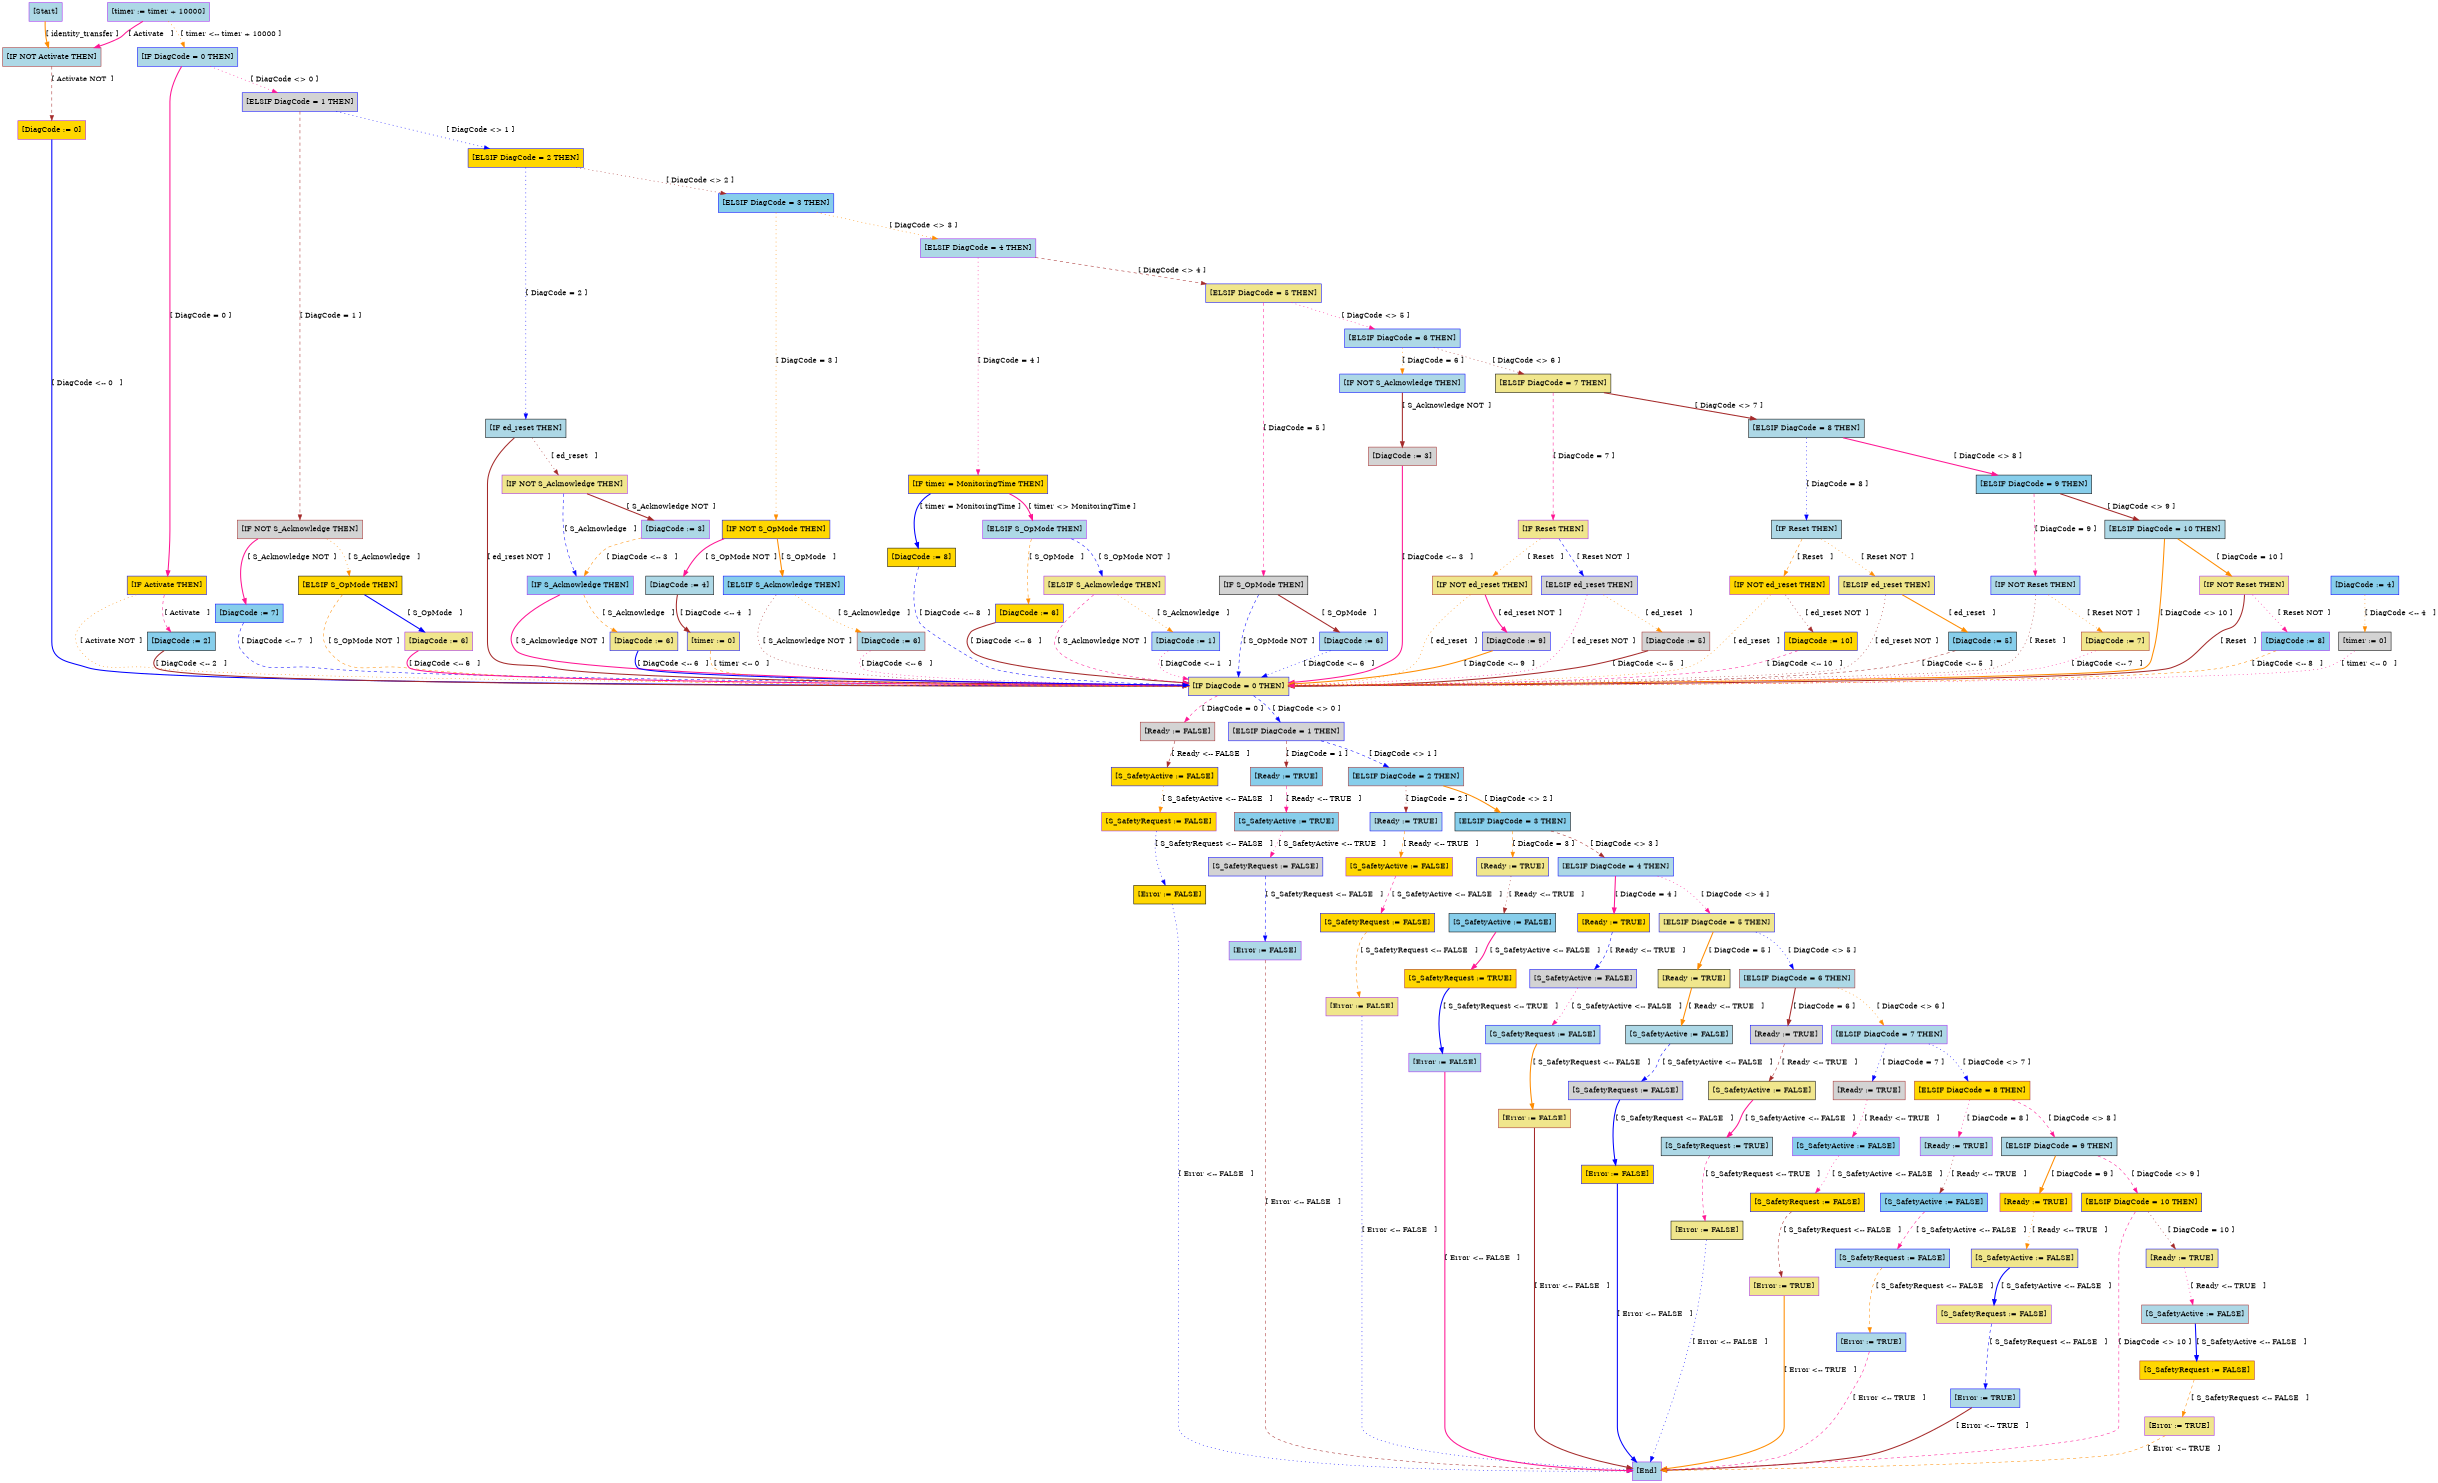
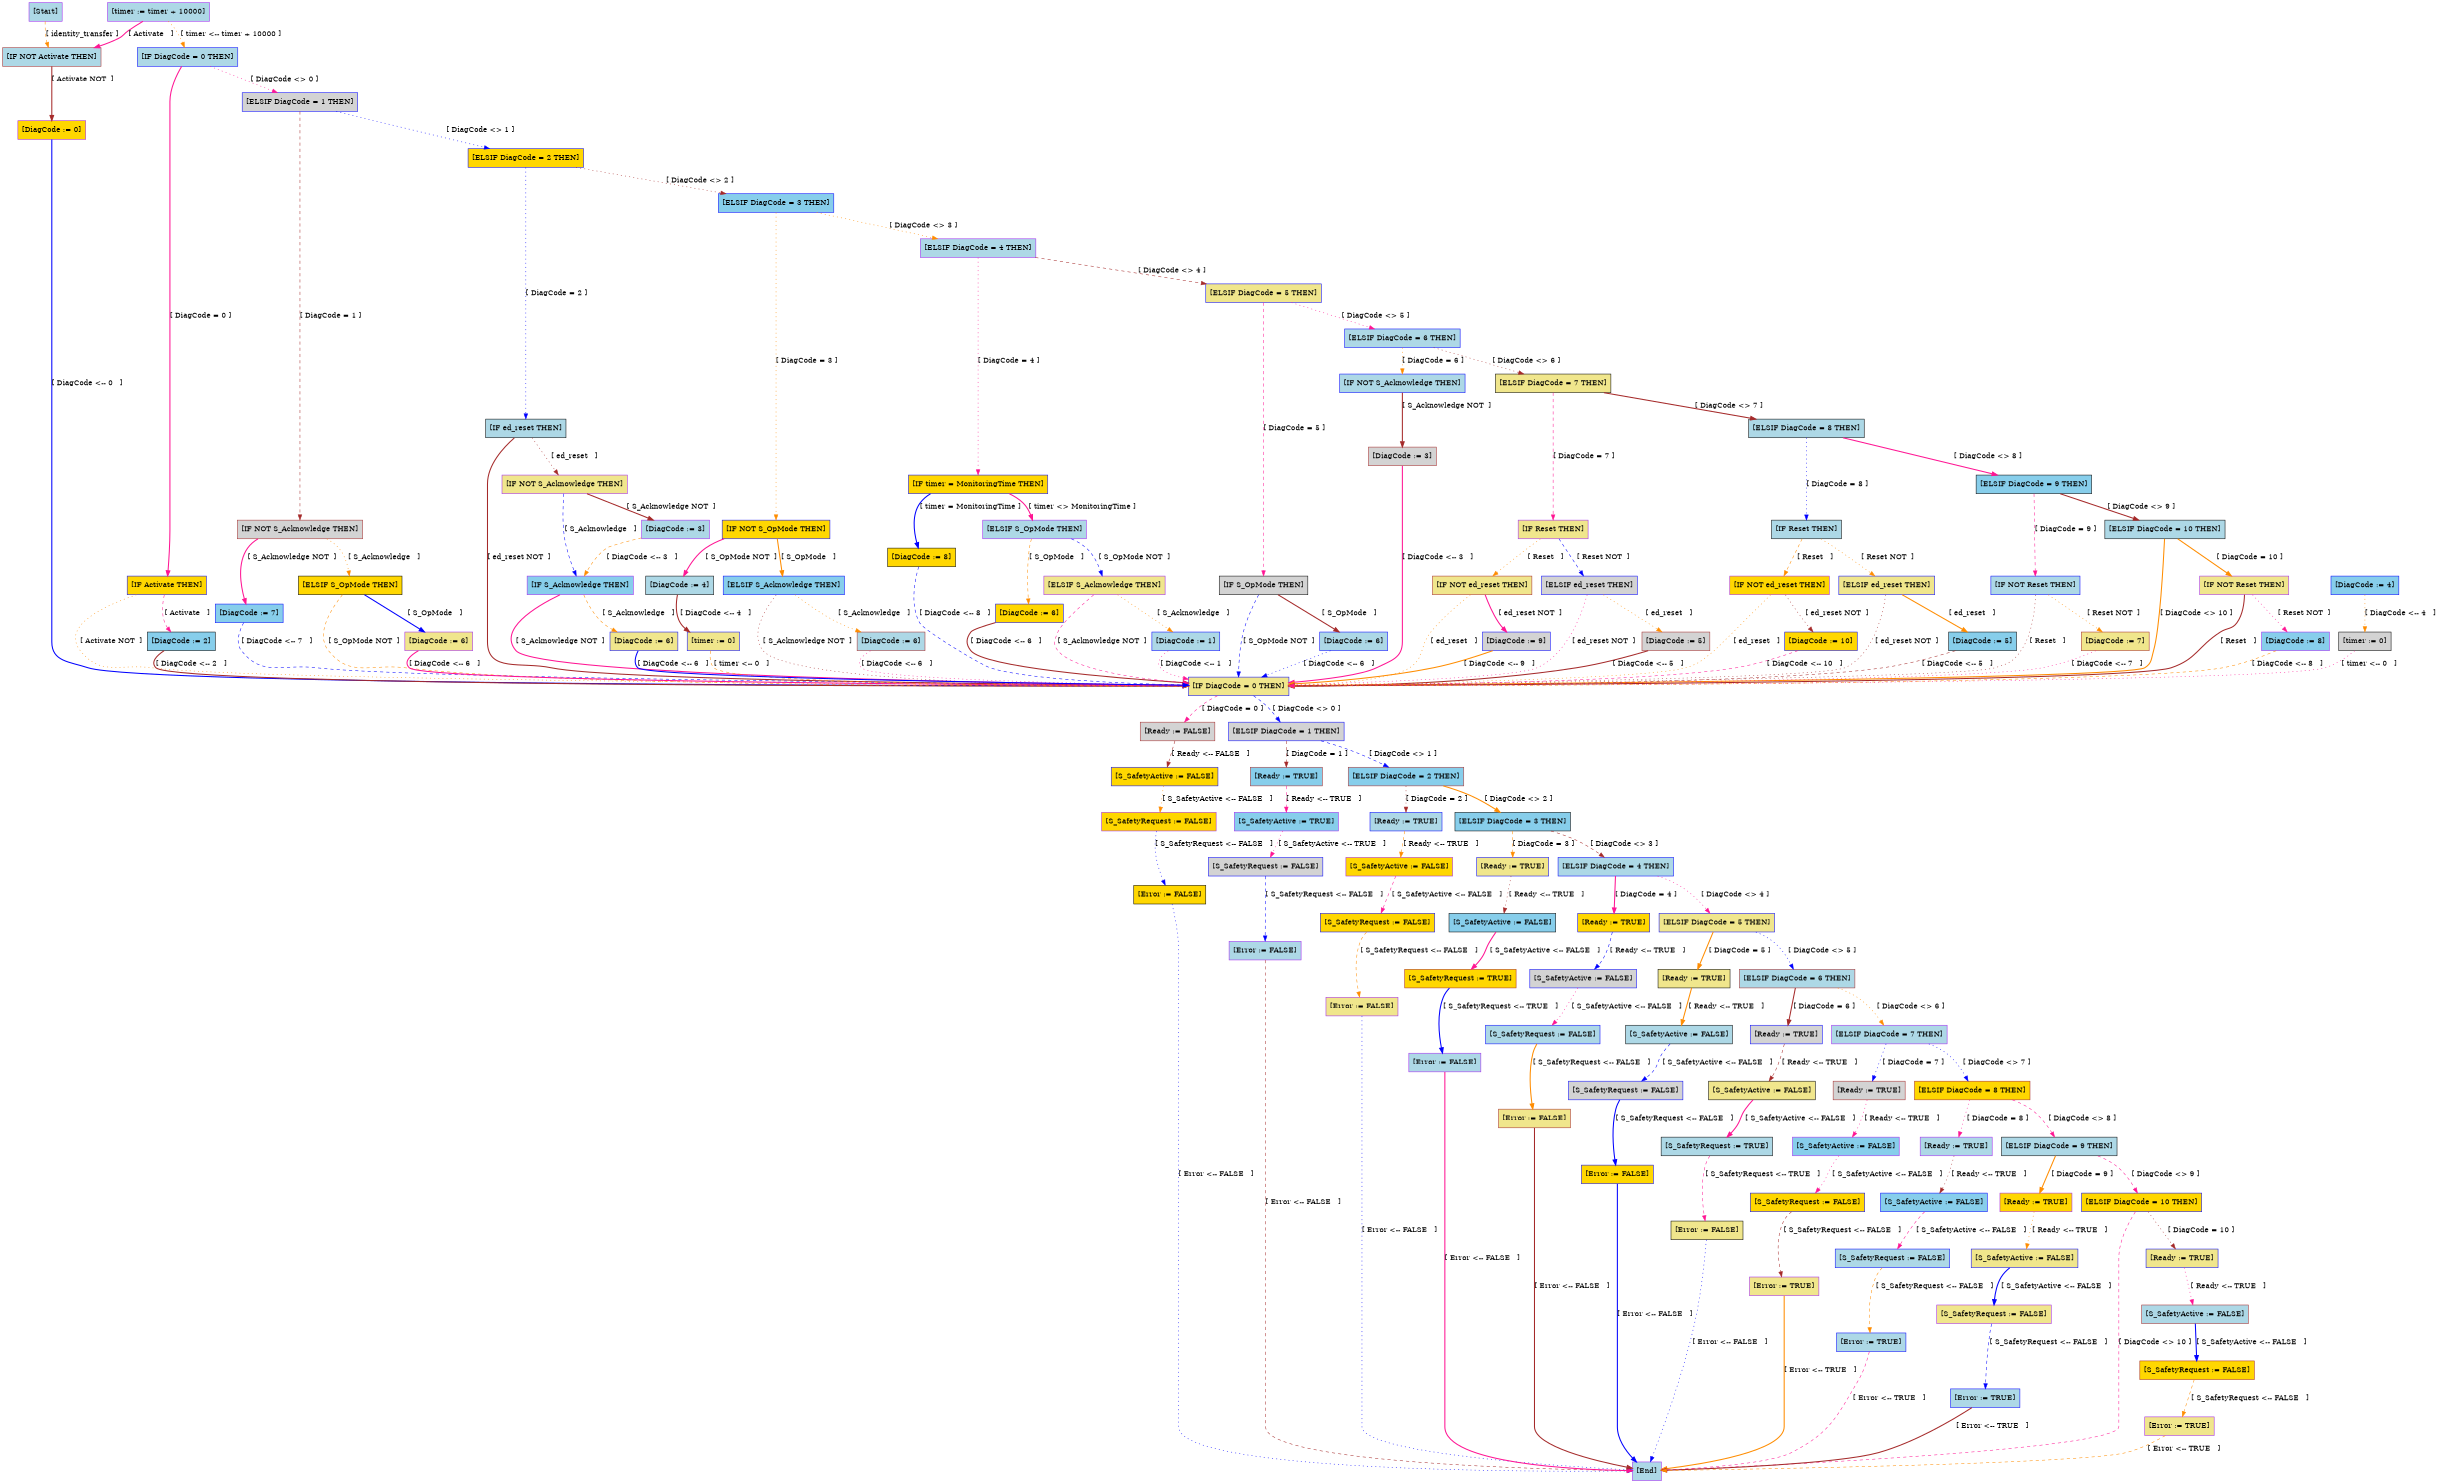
edge "[Start]" -> "[IF NOT Activate THEN]": style bold -> dashed
edge "[IF NOT Activate THEN]" -> "[DiagCode := 0]": style dashed -> bold
node "[S_SafetyActive := TRUE]": color brown -> purple
